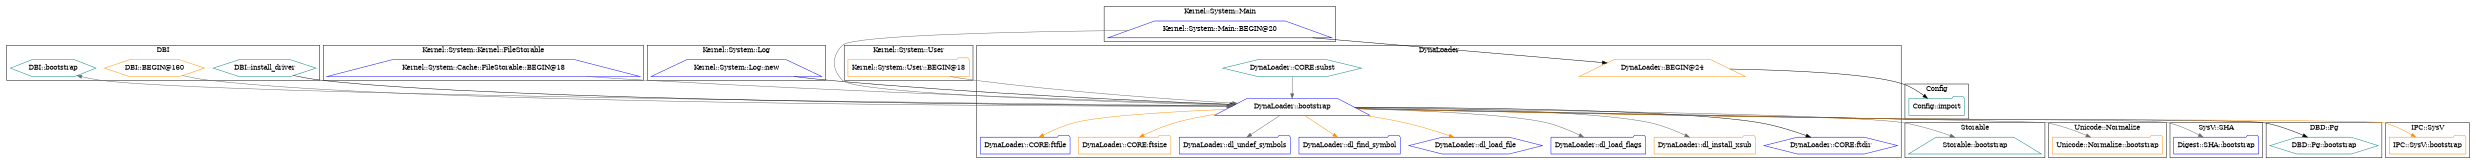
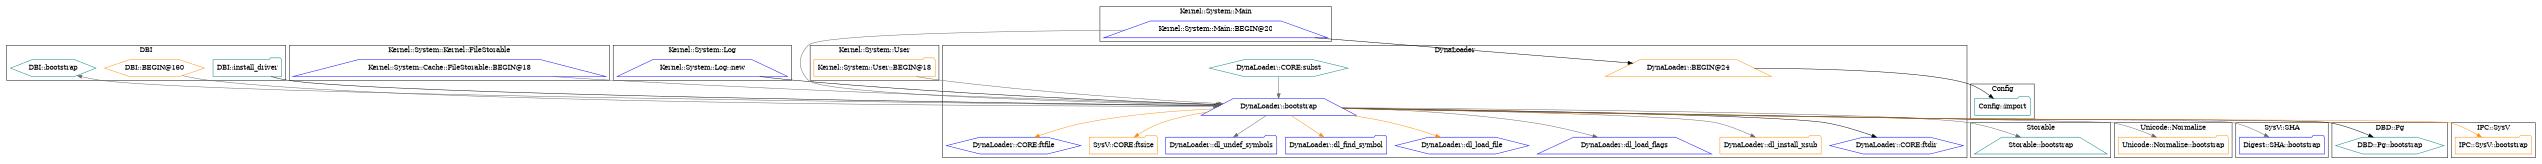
node "DBI::install_driver": shape hexagon -> folder
node "DynaLoader::CORE:ftfile": shape folder -> hexagon
node "DynaLoader::CORE:ftsize": label "DynaLoader::CORE:ftsize" -> "SysV::CORE:ftsize"
node "DynaLoader::dl_load_flags": shape folder -> trapezium
